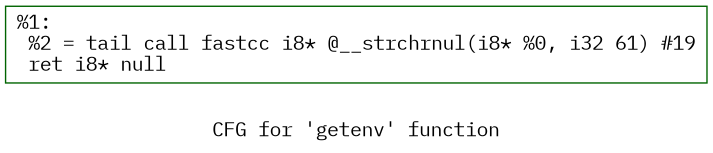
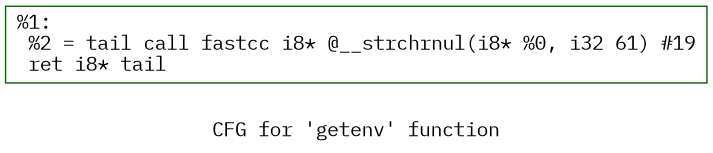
node "%1:": text "ret i8* null" -> "ret i8* tail"
